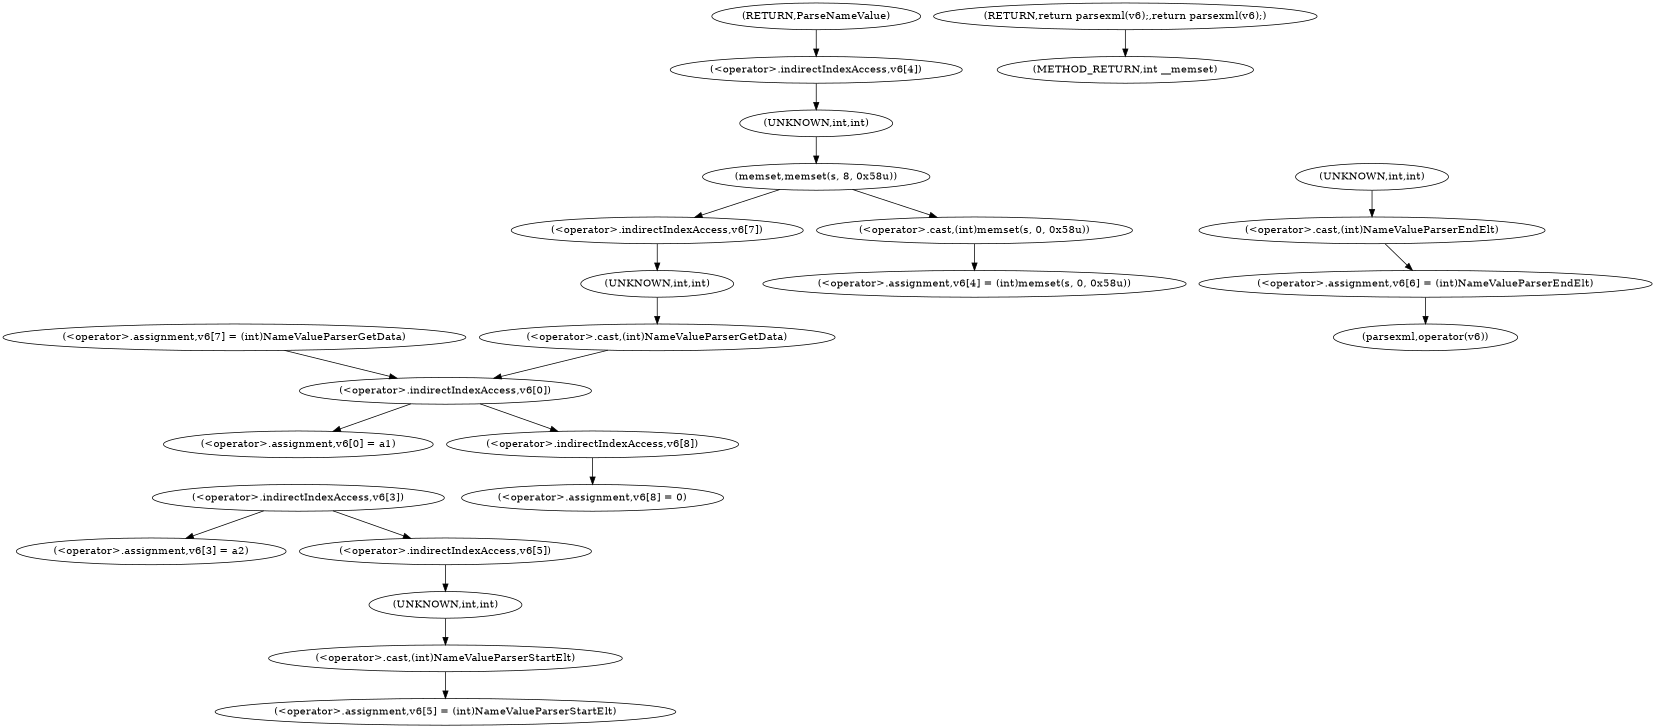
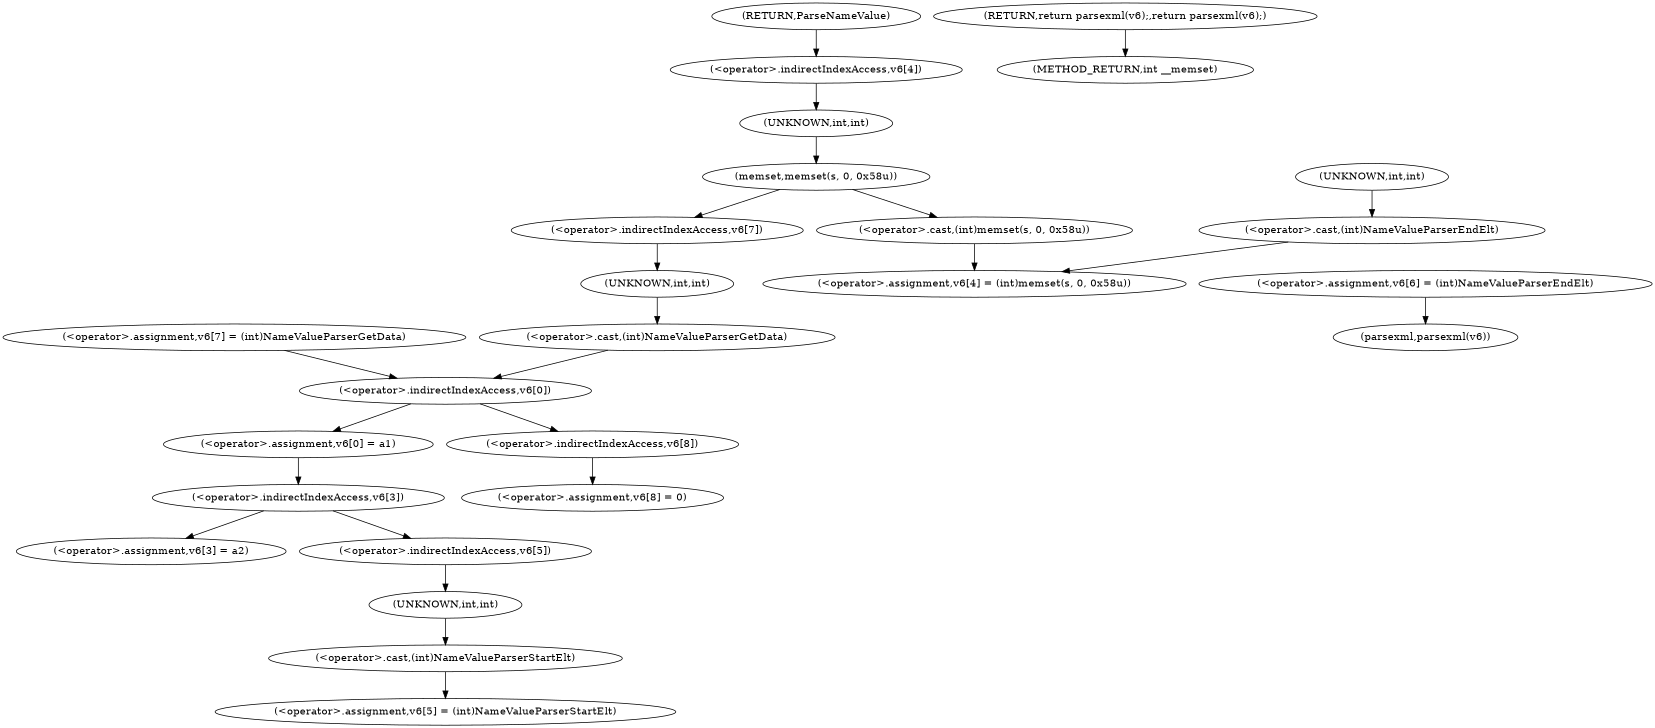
node "(memset,memset(s, 8, 0x58u))": label "(memset,memset(s, 8, 0x58u))" -> "(memset,memset(s, 0, 0x58u))"
edge "(<operator>.cast,(int)NameValueParserEndElt)" -> "(<operator>.assignment,v6[6] = (int)NameValueParserEndElt)": now "(<operator>.cast,(int)NameValueParserEndElt)" -> "(<operator>.assignment,v6[4] = (int)memset(s, 0, 0x58u))"
node "(parsexml,operator(v6))": label "(parsexml,operator(v6))" -> "(parsexml,parsexml(v6))"
edge "(<operator>.assignment,v6[0] = a1)" -> "(<operator>.indirectIndexAccess,v6[3])": added
